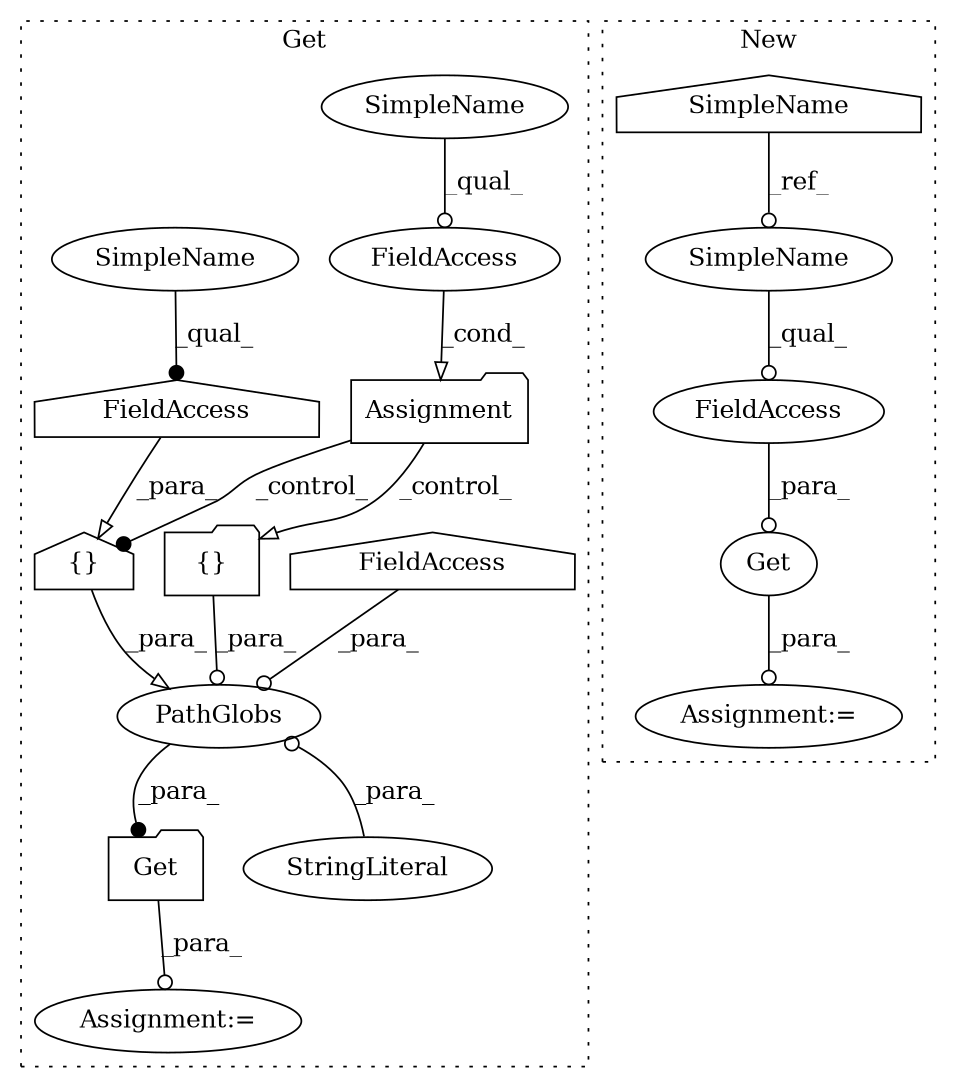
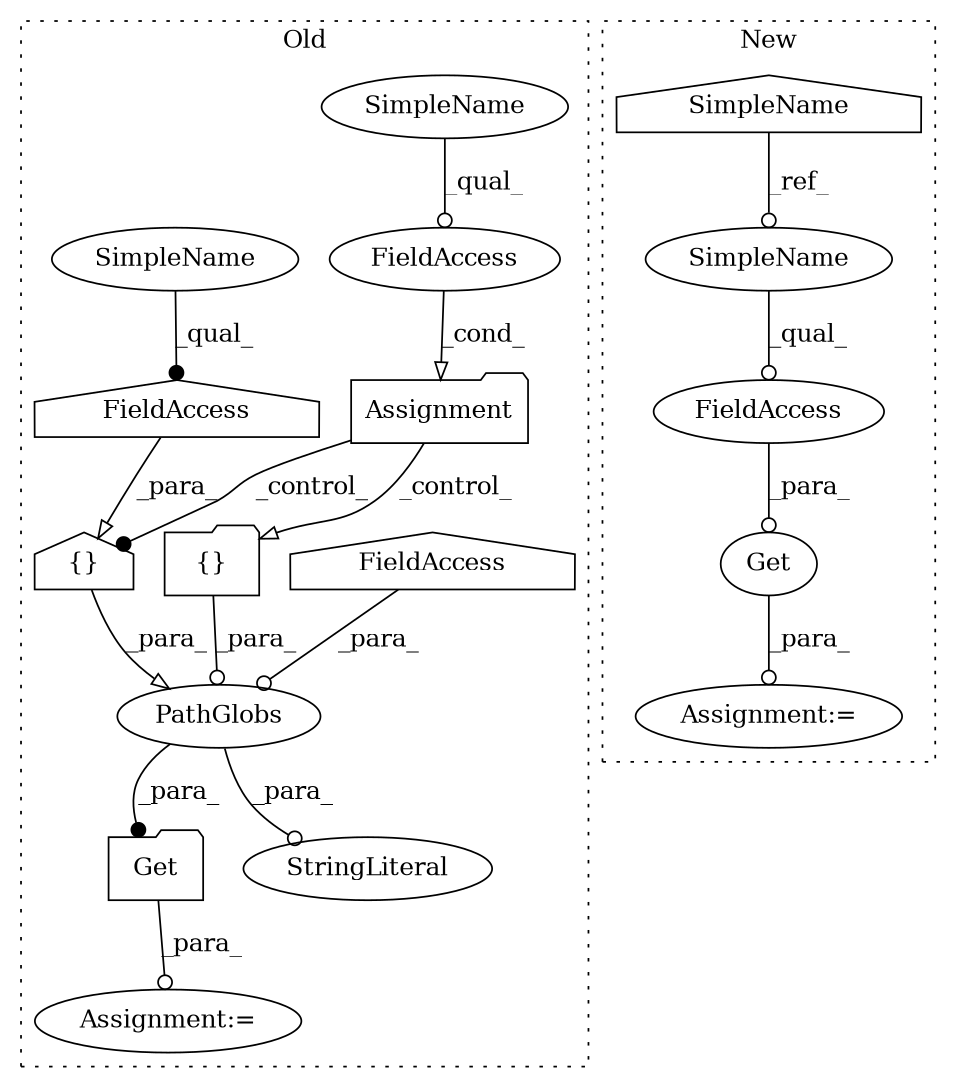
cluster "Get": label "Get" -> "Old"
edge "StringLiteral" -> "PathGlobs": reversed
